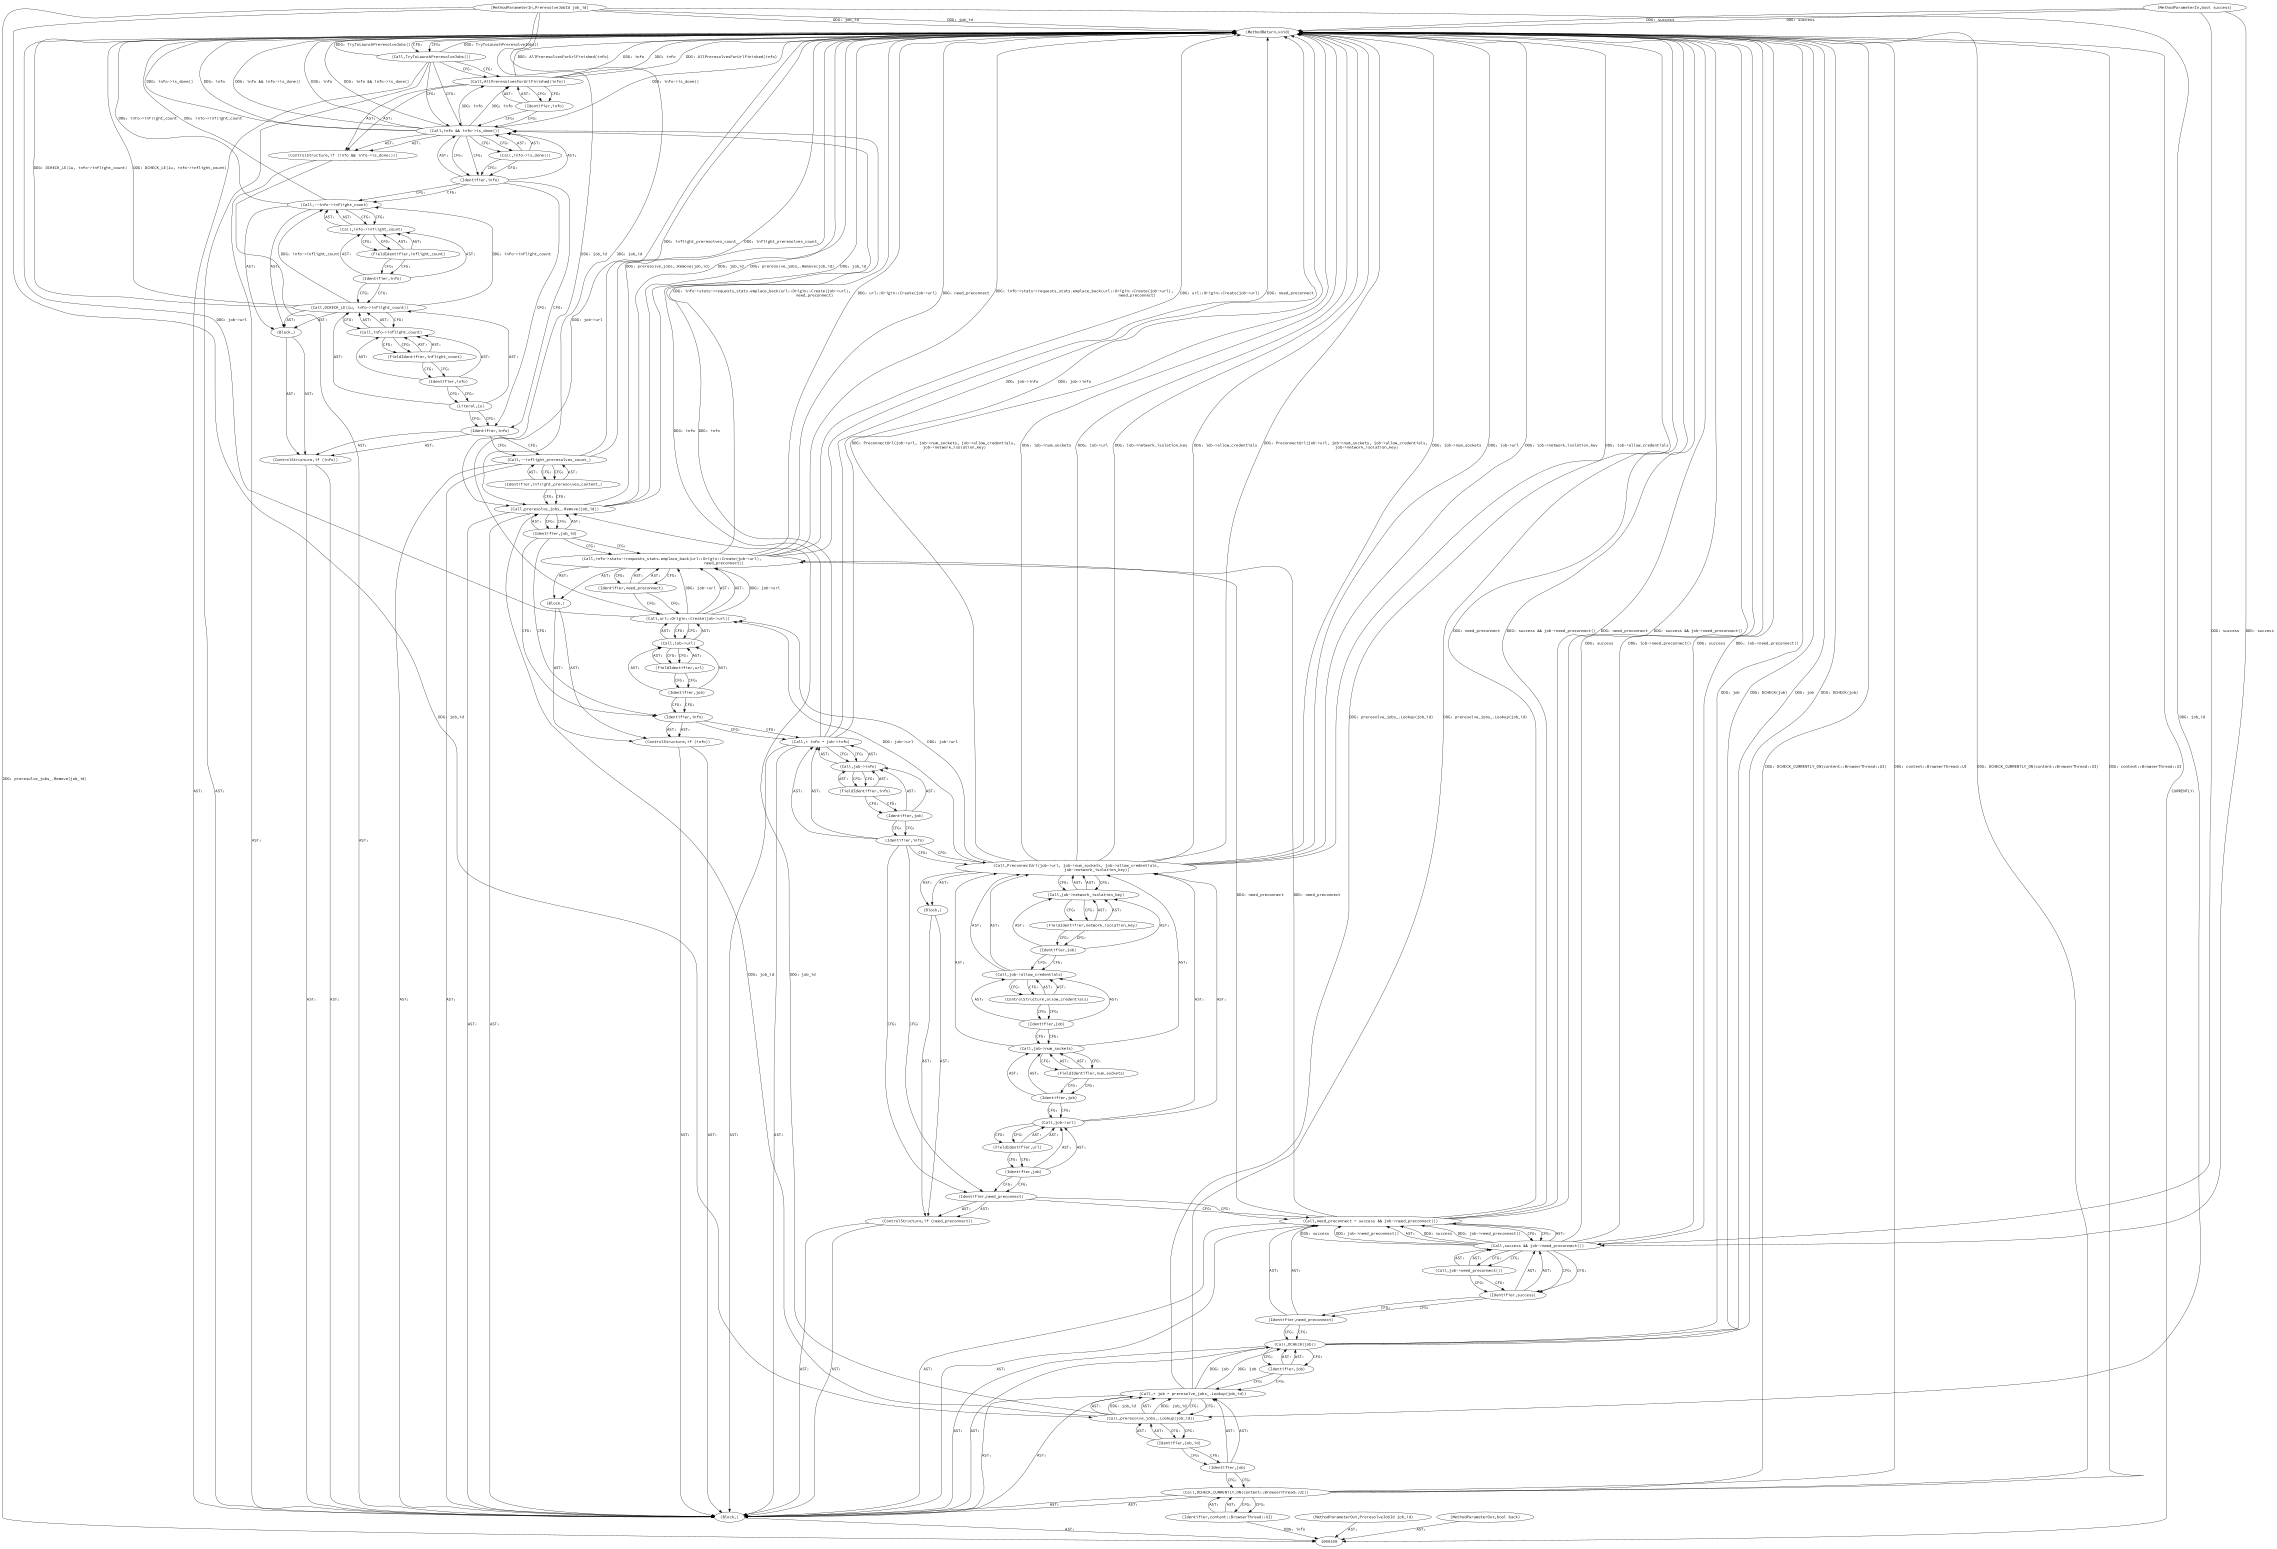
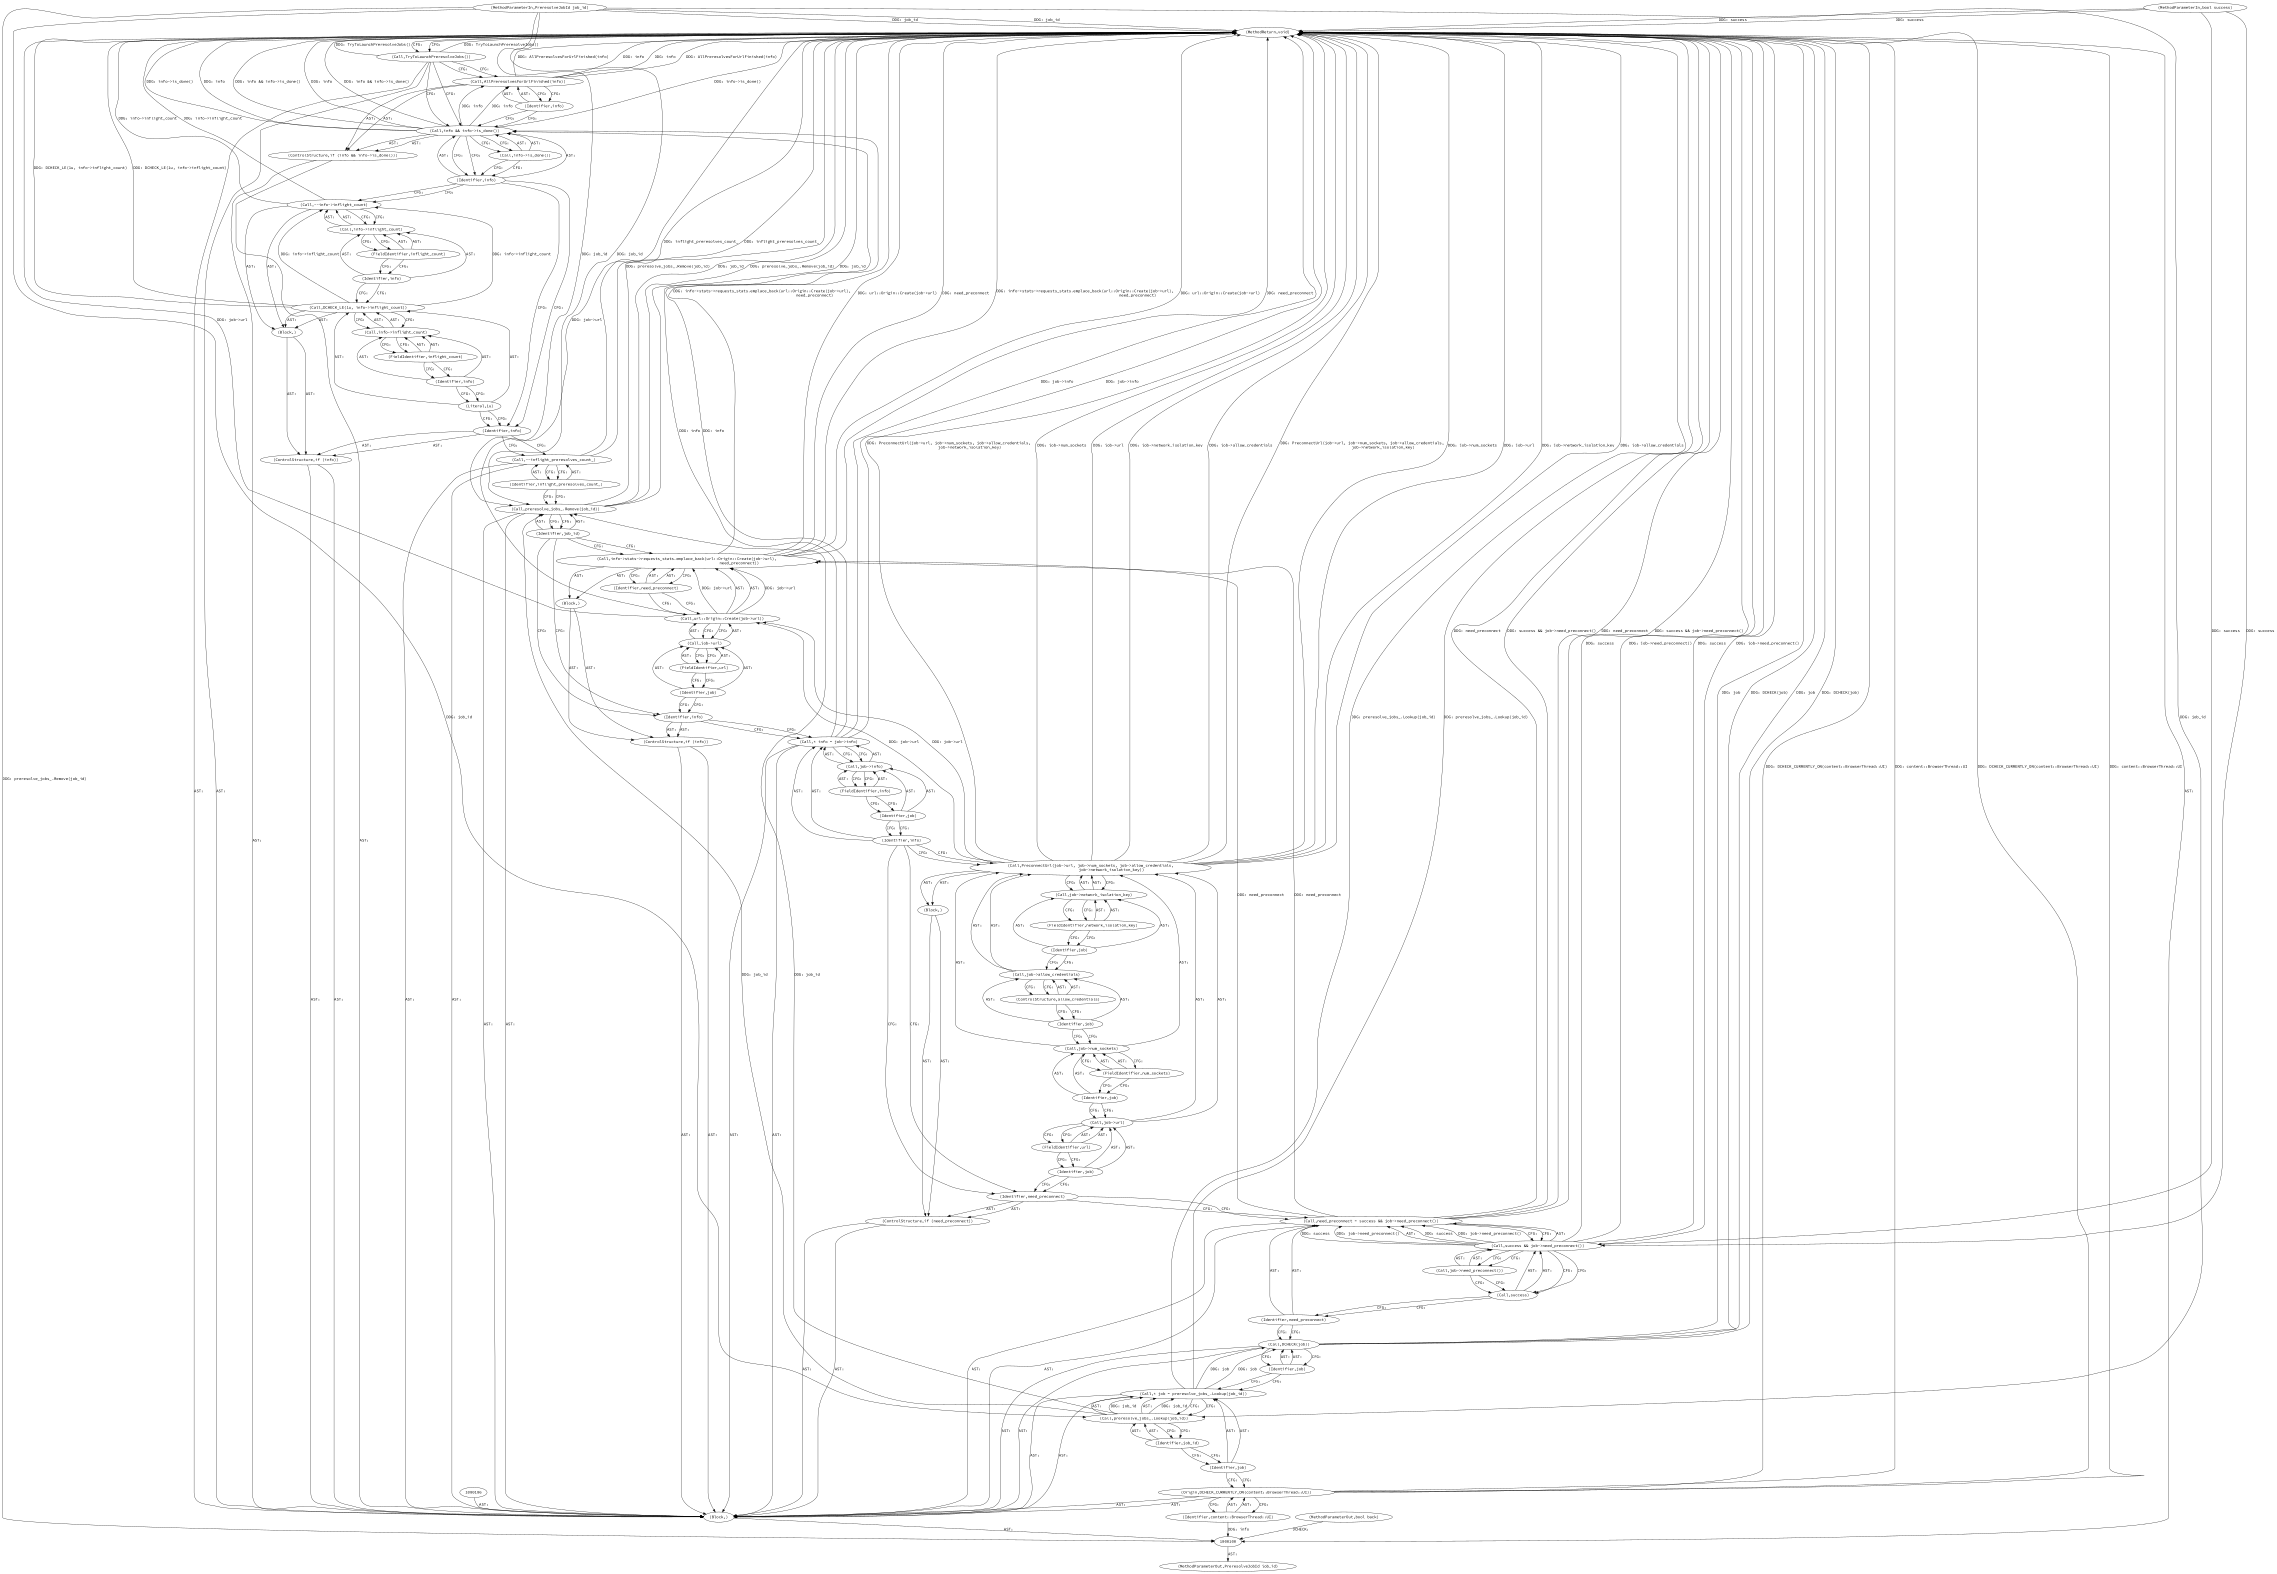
node "(Identifier,inflight_preresolves_content_)": label "(Identifier,inflight_preresolves_content_)" -> "(Identifier,inflight_preresolves_count_)"
edge "(MethodReturn,void)" -> "1000100": label "CURRENTLY: " -> "AST: "
node "(Identifier,success)": label "(Identifier,success)" -> "(Call,success)"
node "1000106": added
node "(Call,DCHECK_CURRENTLY_ON(content::BrowserThread::UI))": label "(Call,DCHECK_CURRENTLY_ON(content::BrowserThread::UI))" -> "(Origin,DCHECK_CURRENTLY_ON(content::BrowserThread::UI))"
edge "(MethodParameterOut,PreresolveJobId job_id)" -> "1000100": reversed
edge "(MethodParameterOut,bool back)" -> "1000100": label "AST: " -> "DCHECK: "
